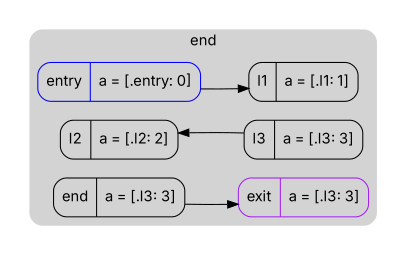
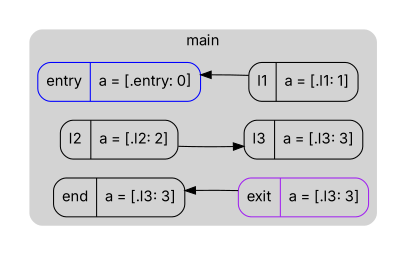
cluster "end": label "end" -> "main"
edge "entry" -> "l1": reversed
edge "l3" -> "l2": reversed
edge "end" -> "exit": reversed
